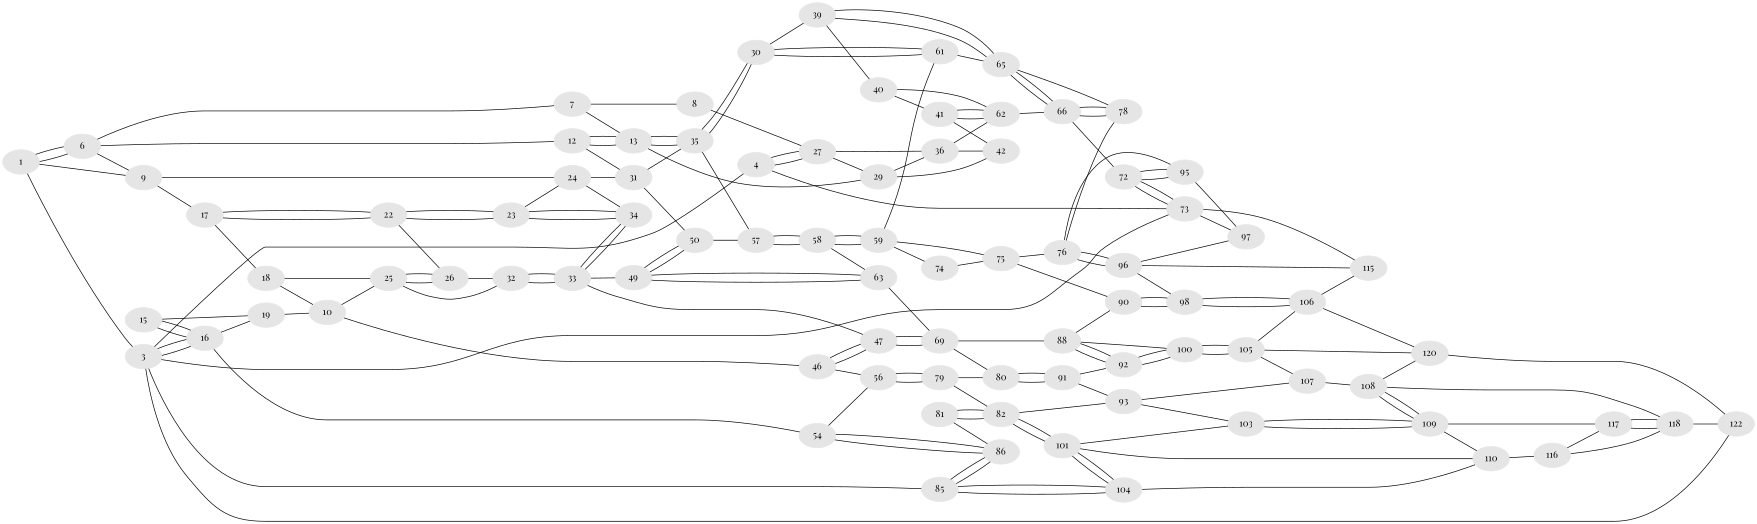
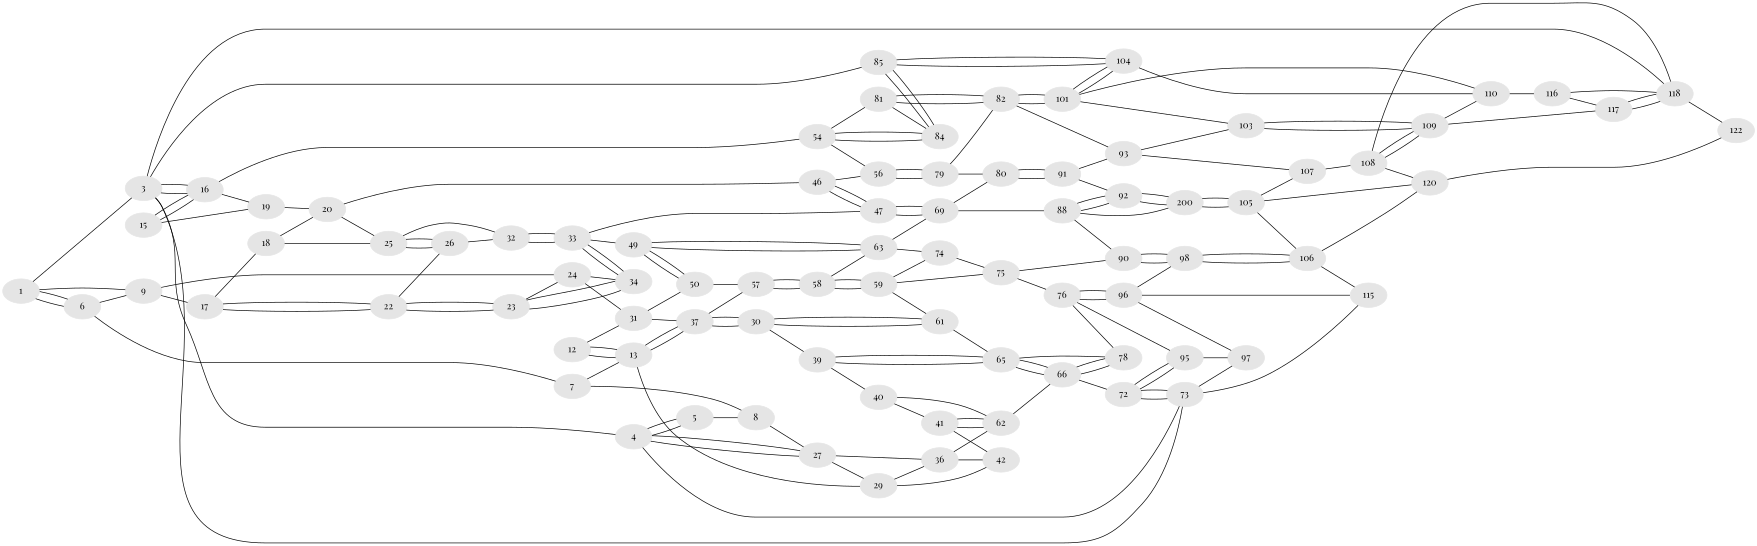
edge "81" -- "54": added
node "35": label "35" -> "37"
edge "12" -- "6": removed
edge "63" -- "74": added
node "10": label "10" -> "20"
node "100": label "100" -> "200"
node "5": added
node "86": label "86" -> "84"
edge "3" -- "122": now "3" -- "118"
